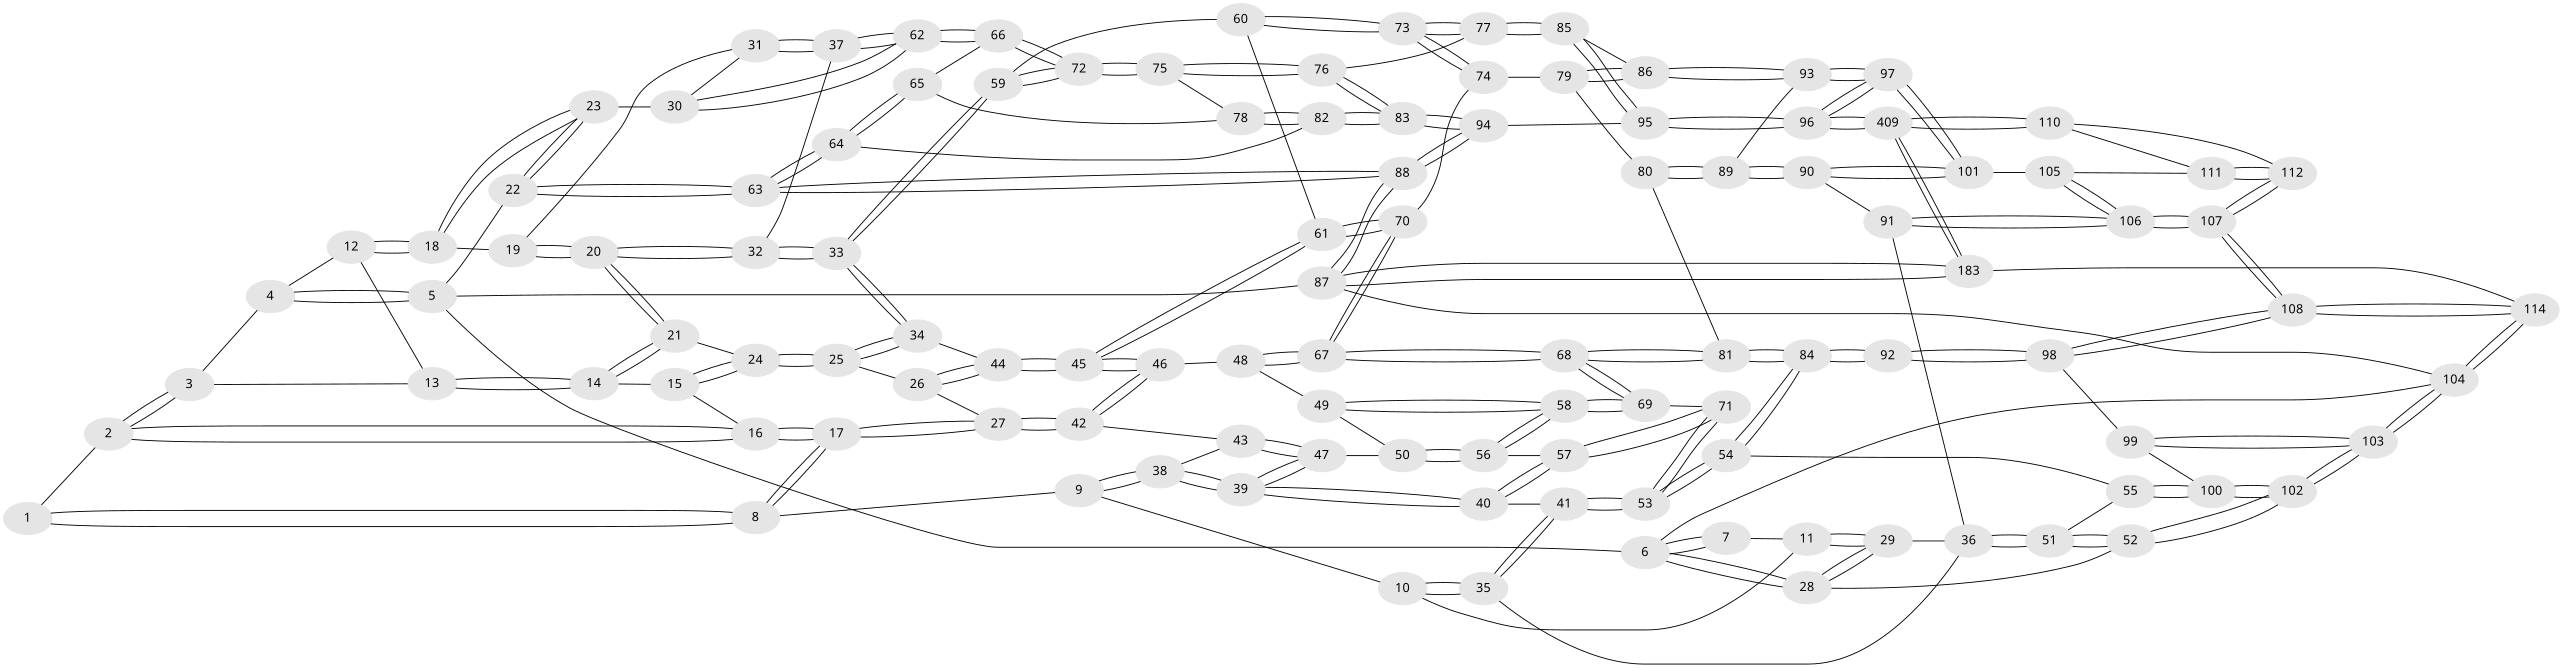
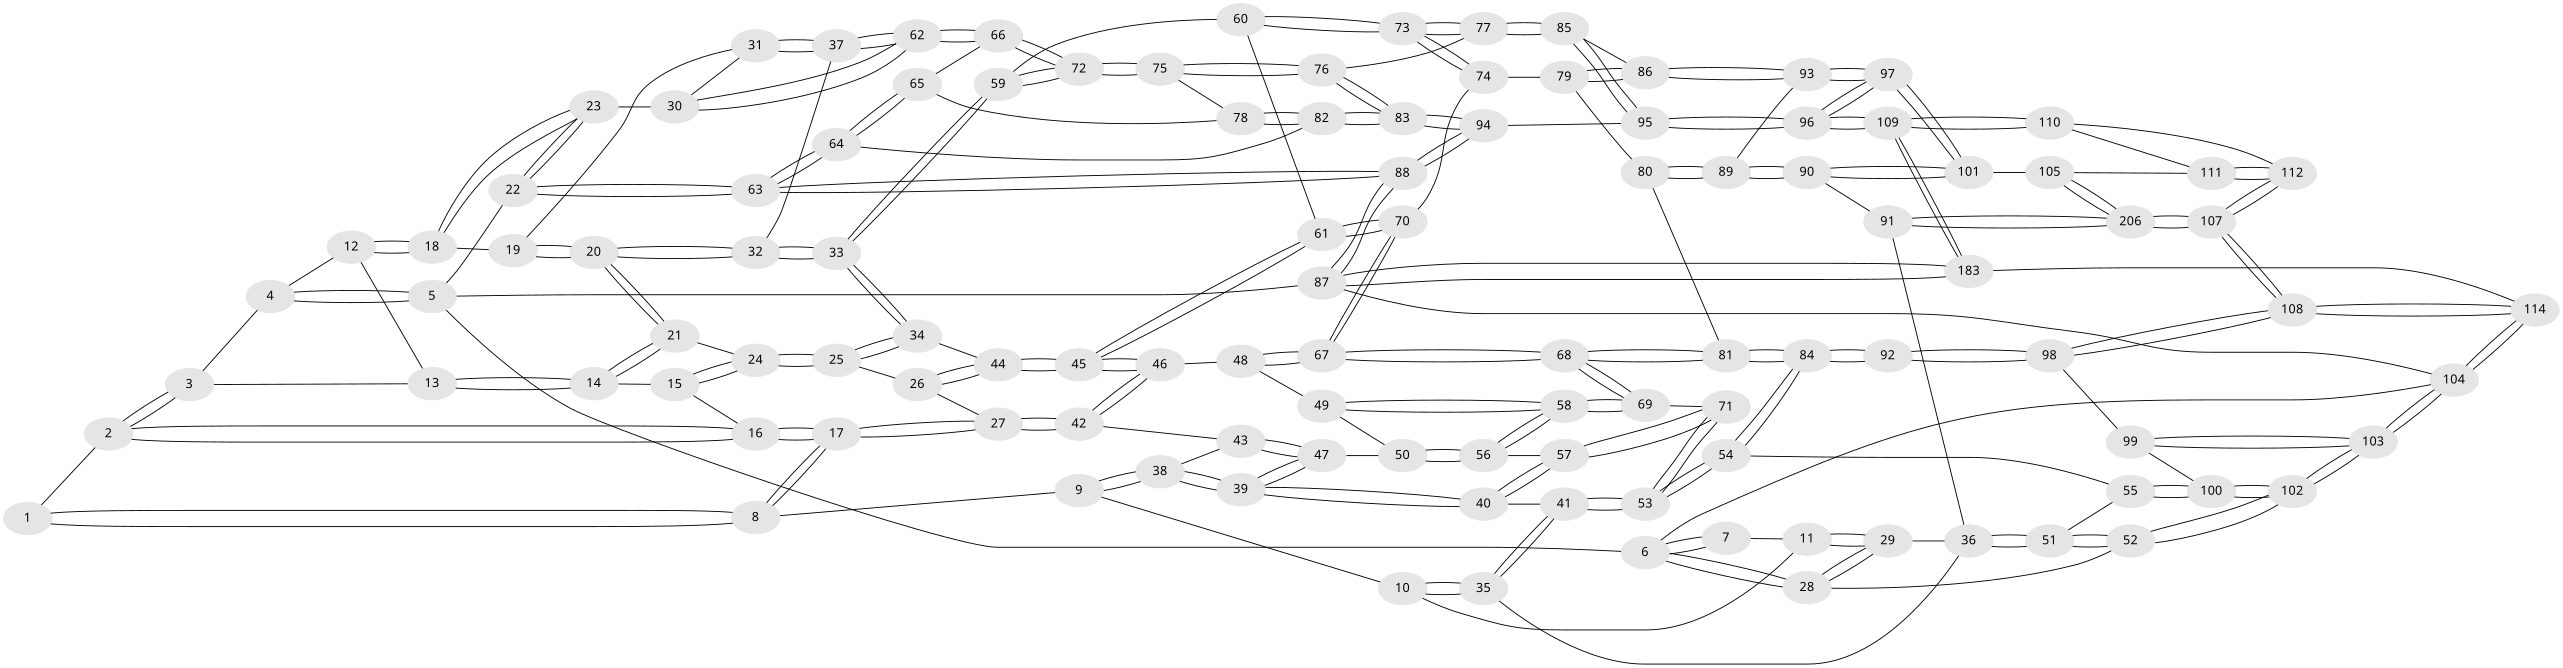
node "409": label "409" -> "109"
node "106": label "106" -> "206"
